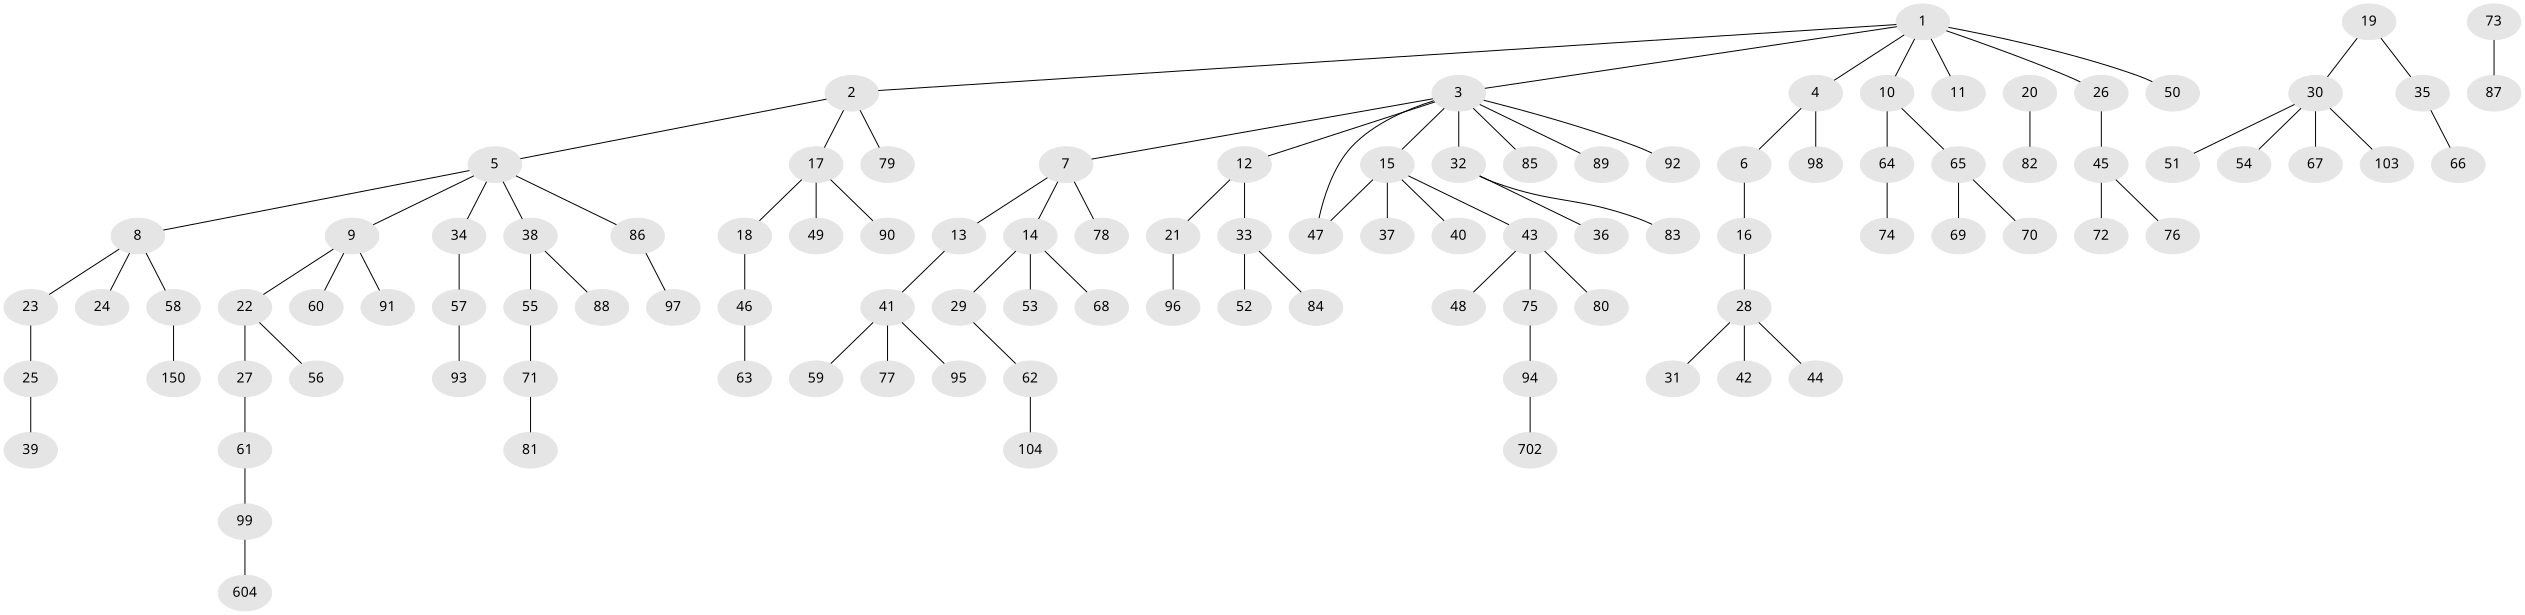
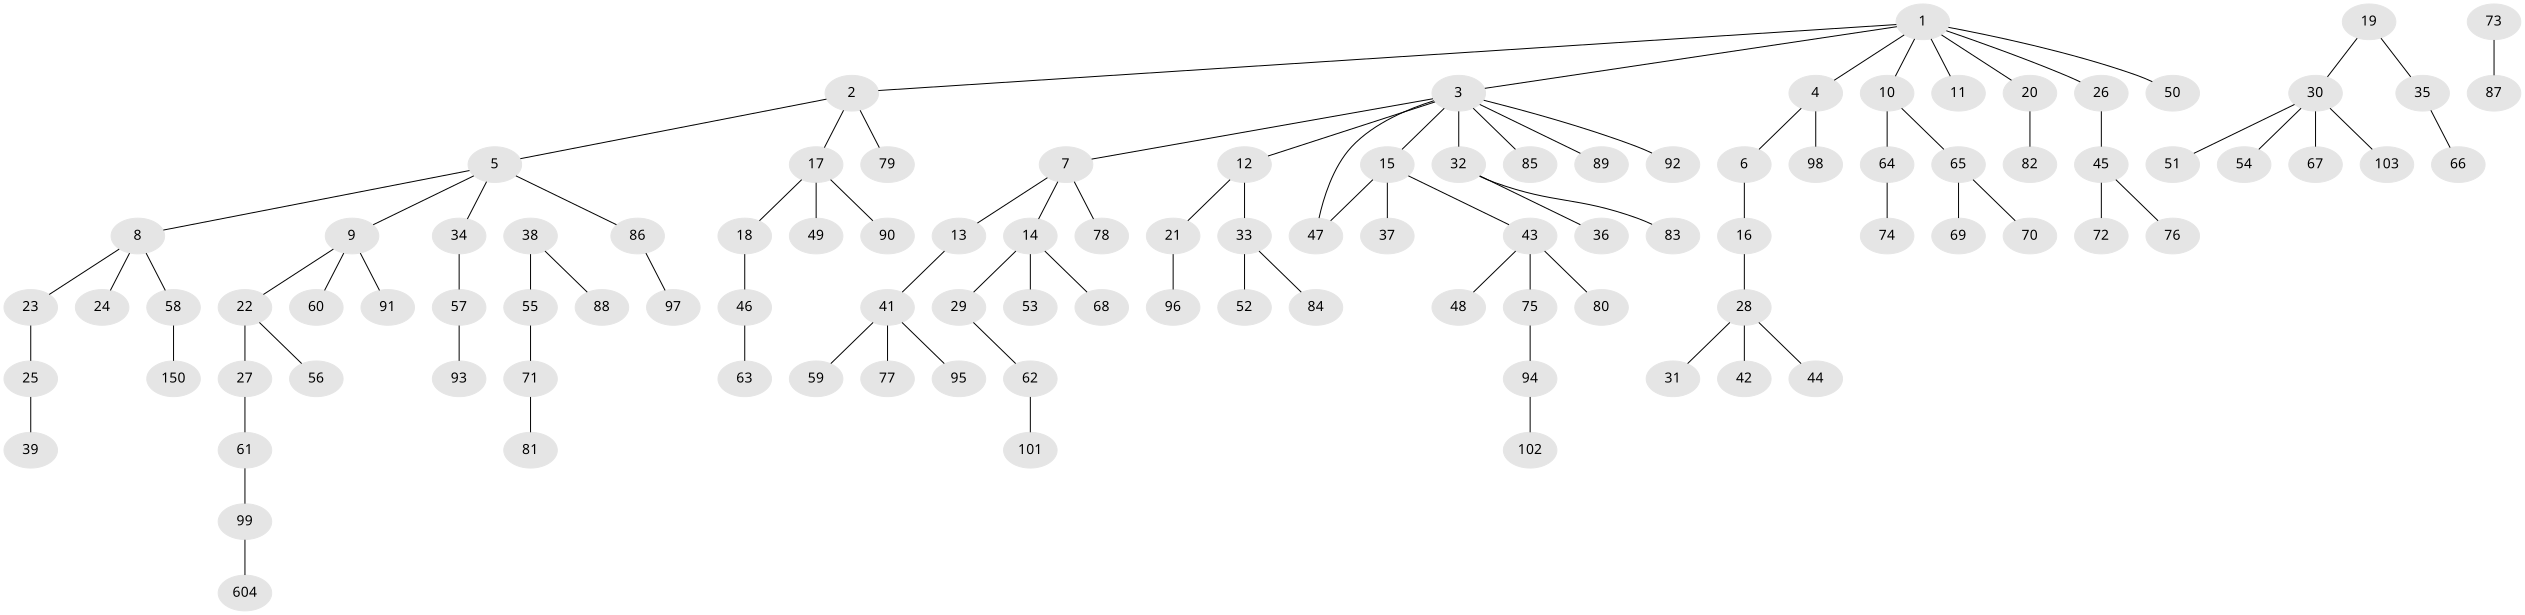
edge "1" -- "20": added
edge "5" -- "38": removed
node "40": removed
node "104": label "104" -> "101"
node "702": label "702" -> "102"
